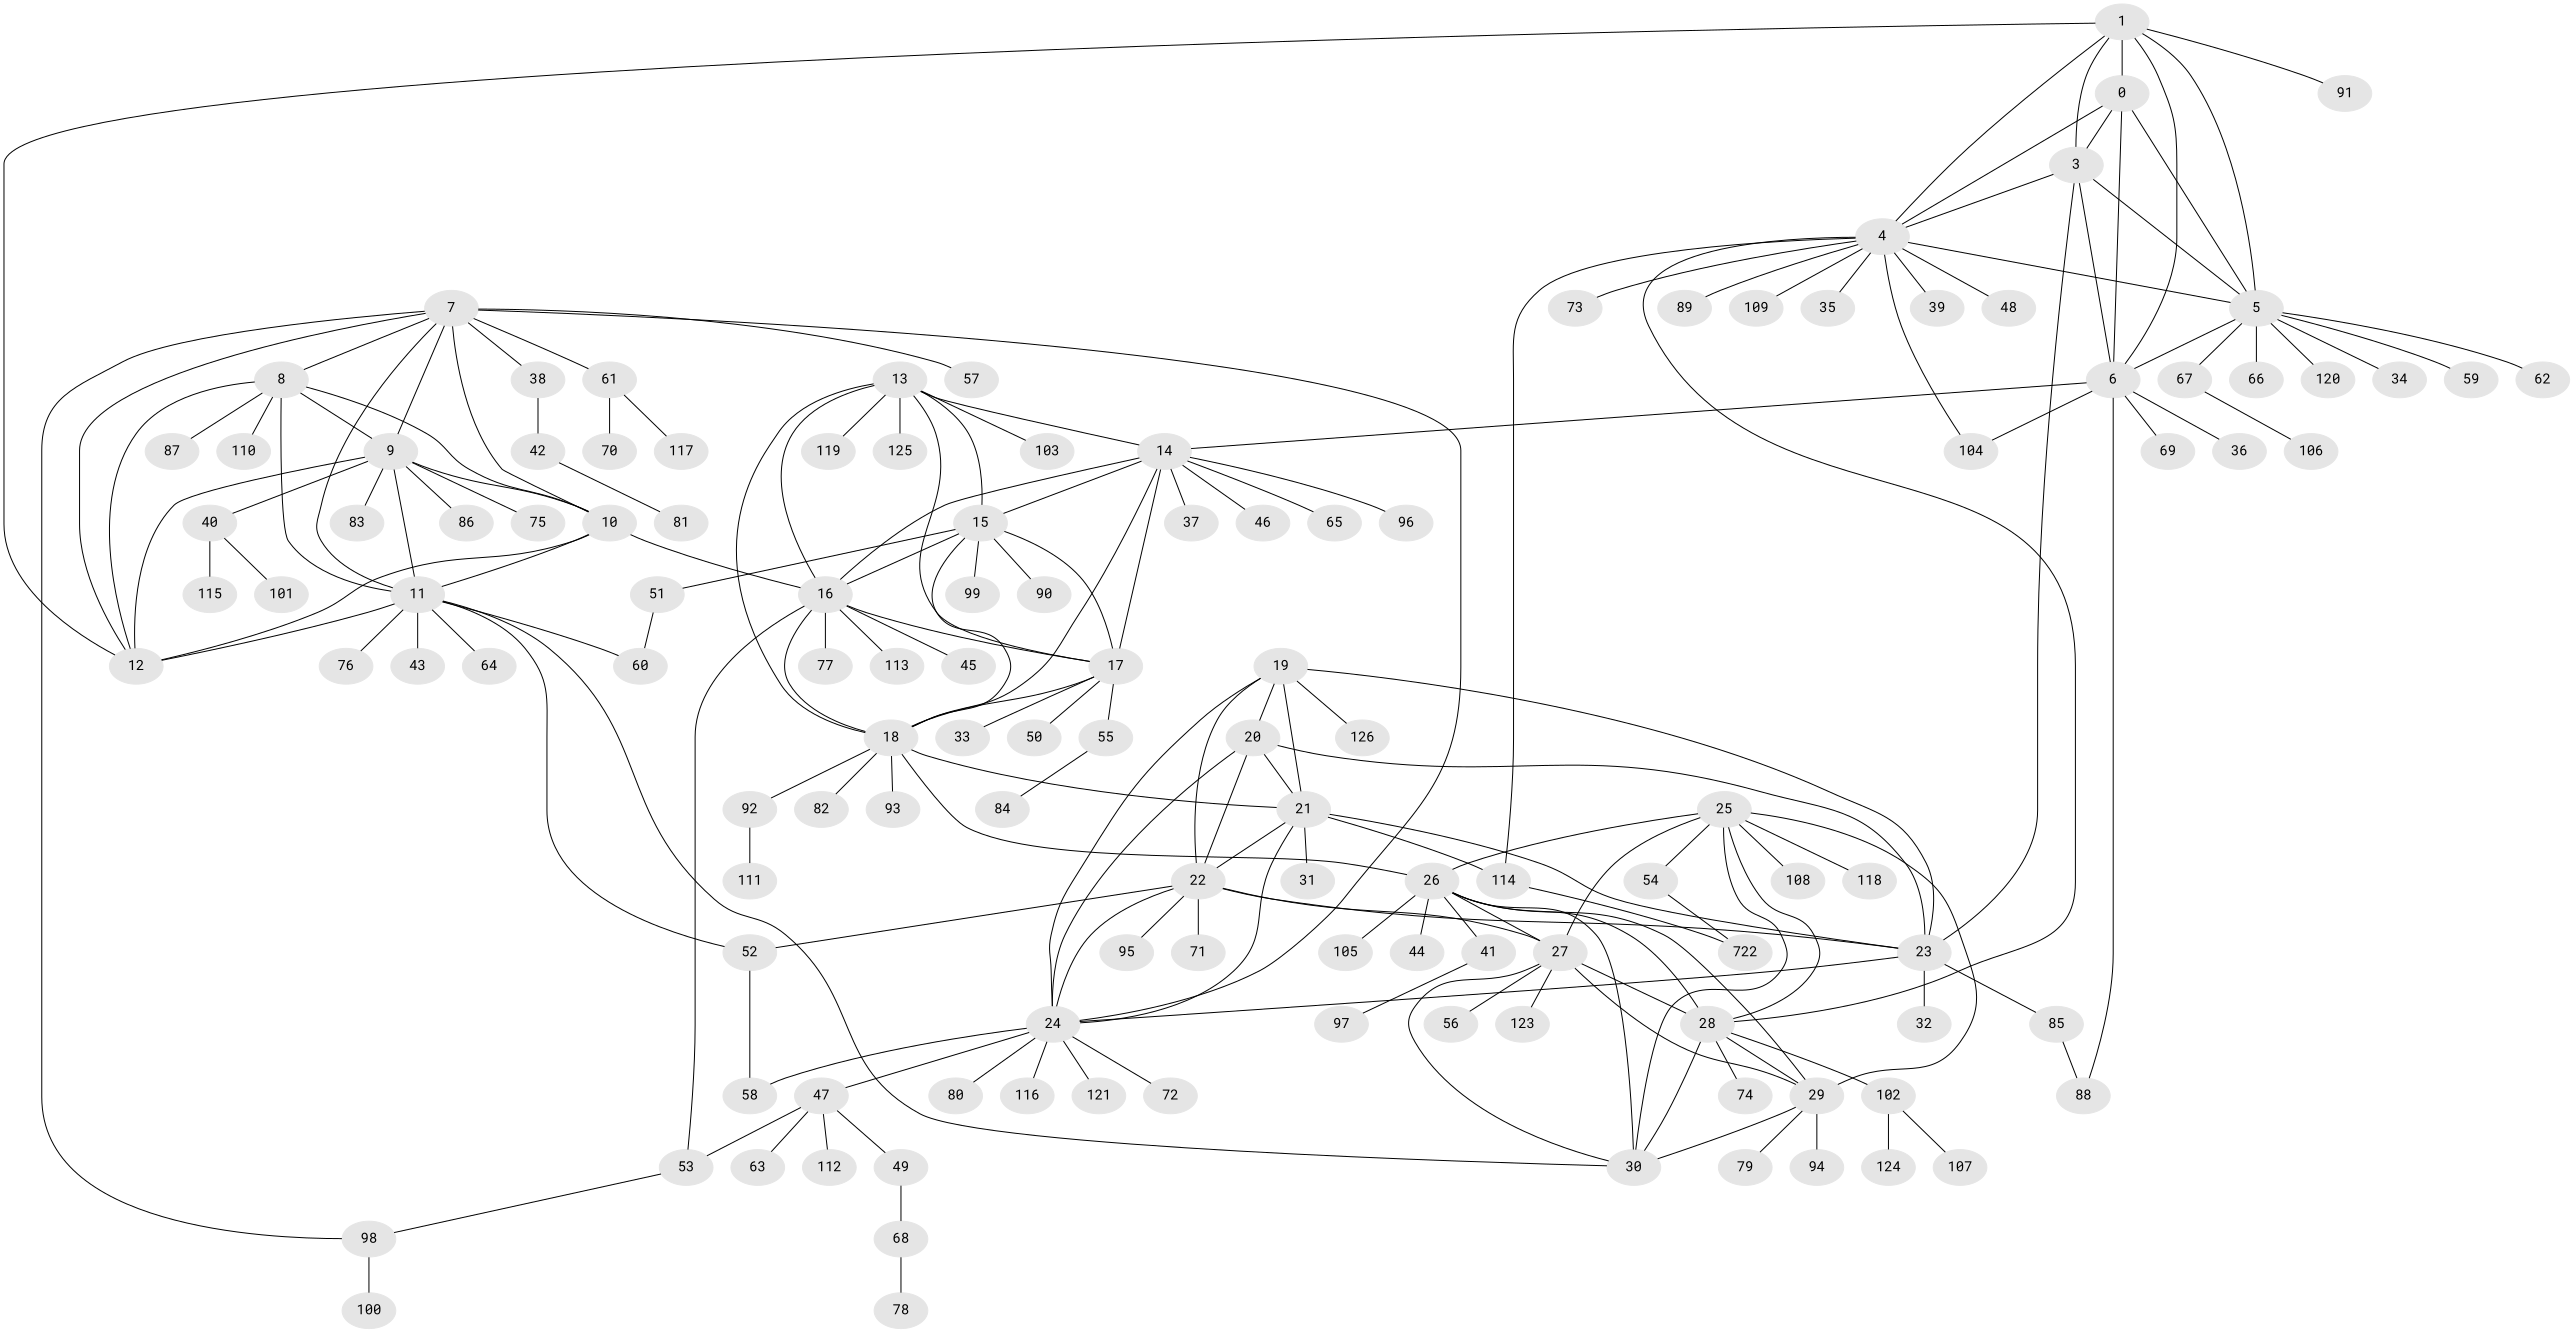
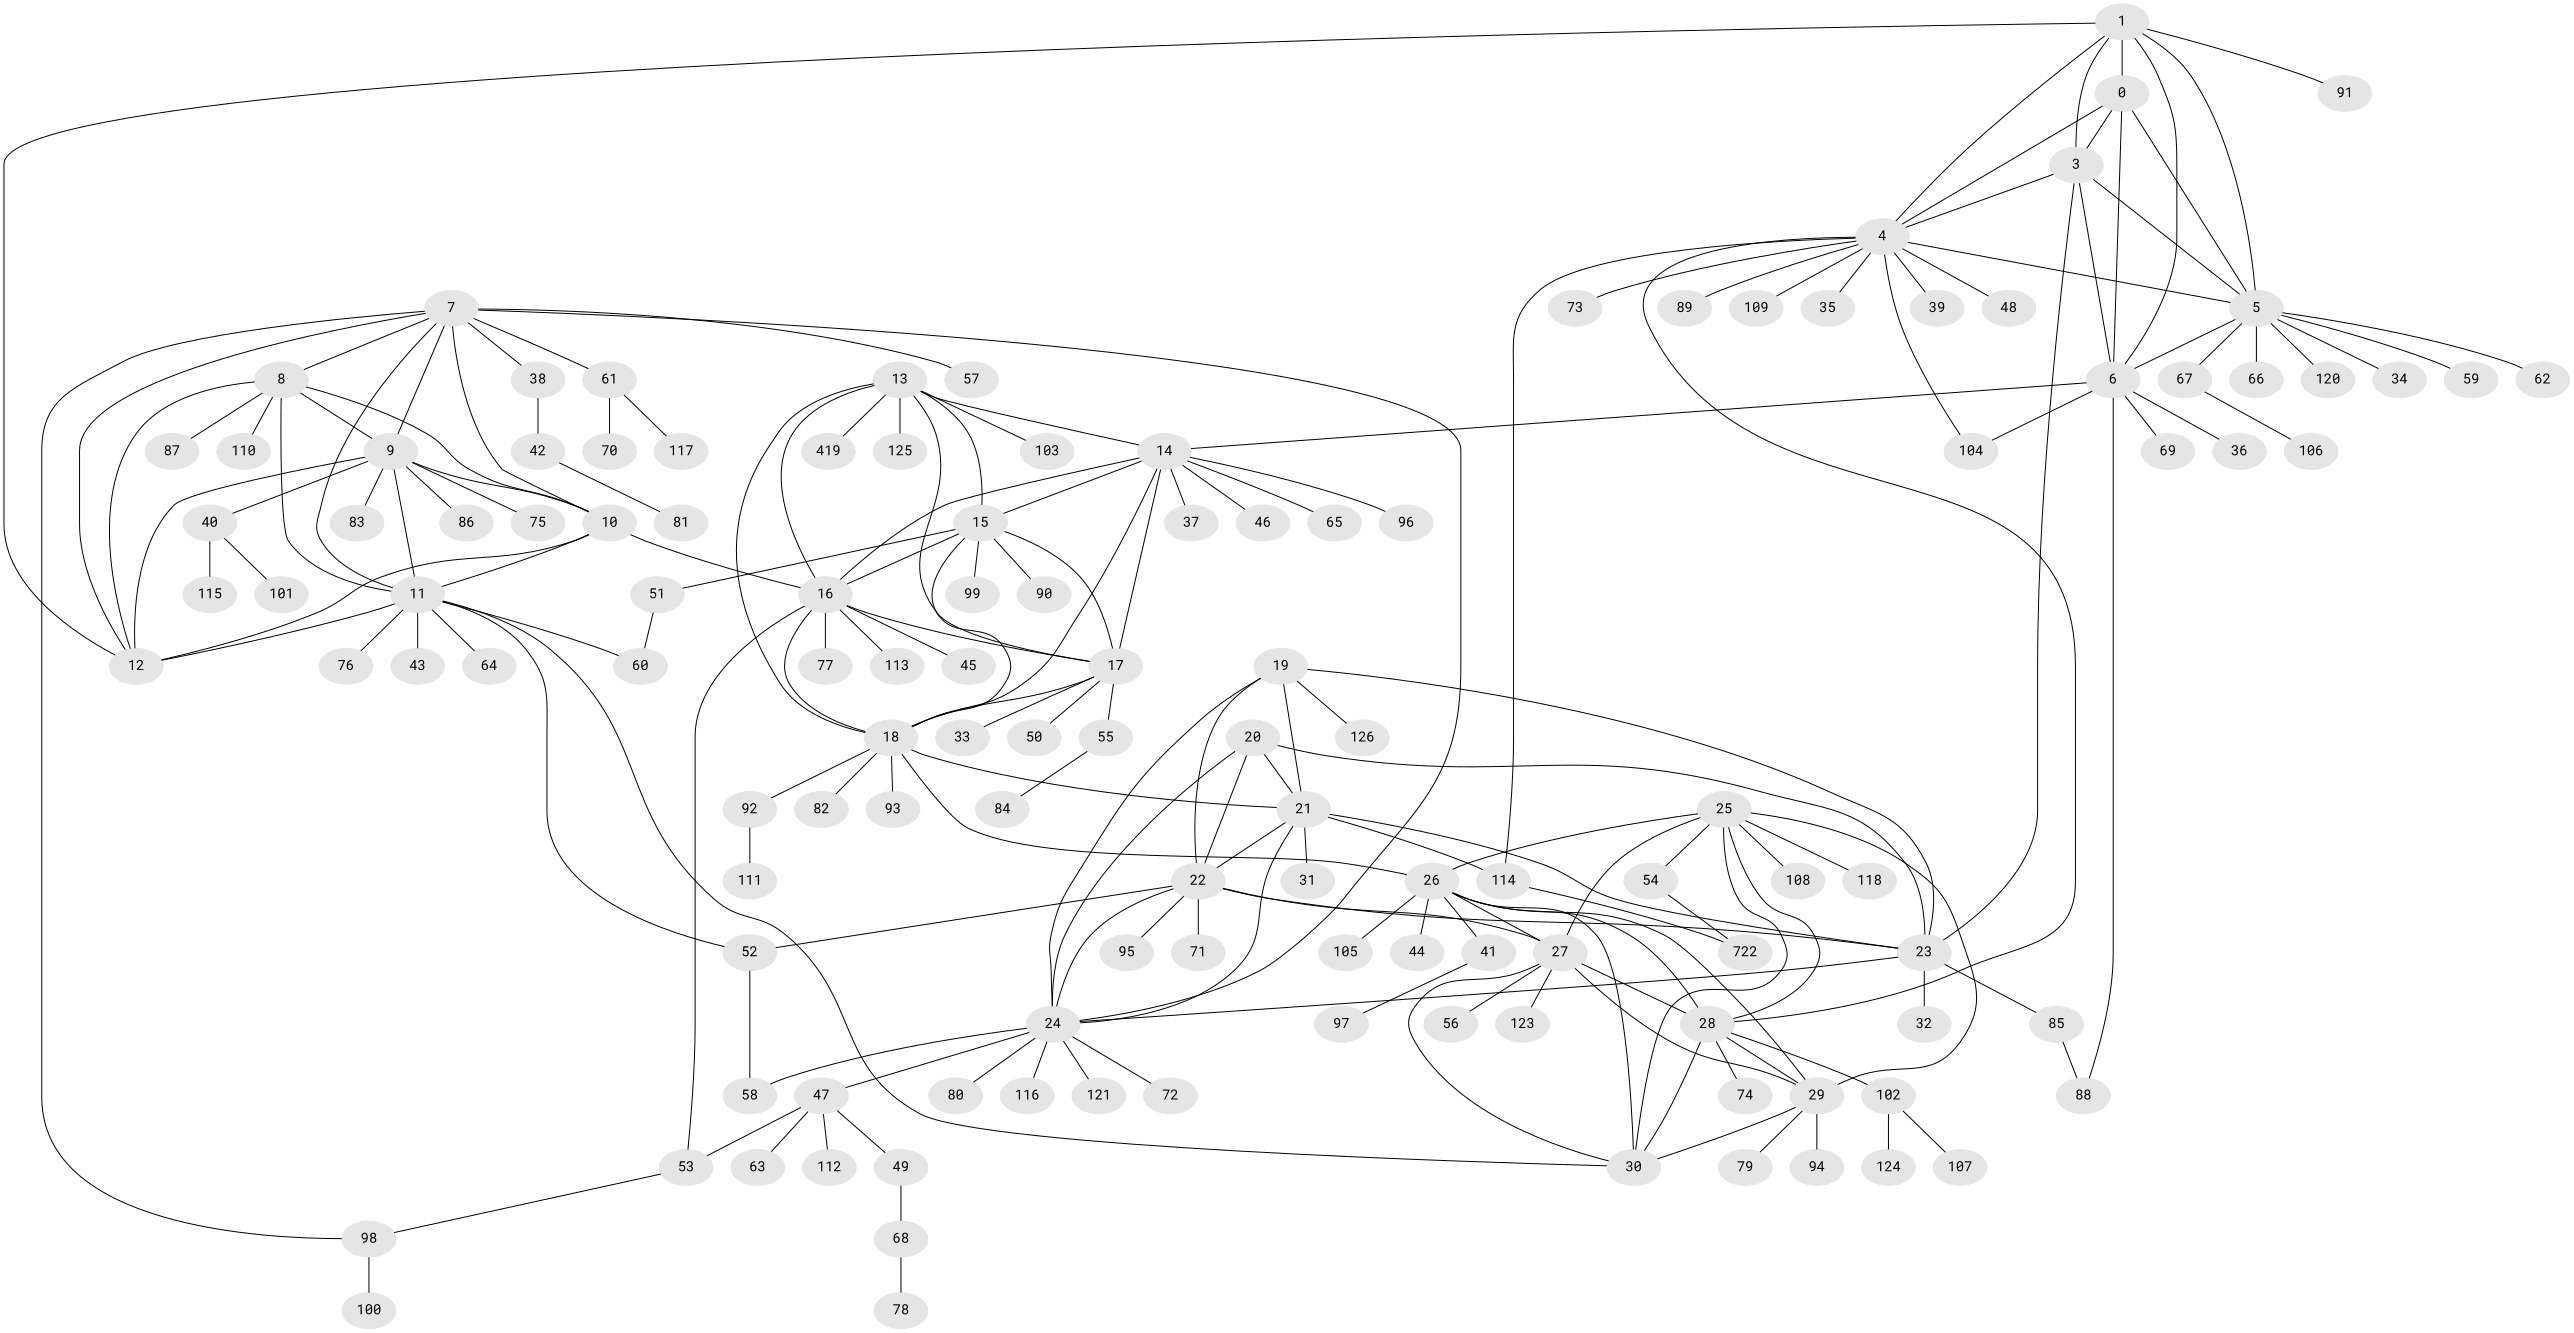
node "119": label "119" -> "419"
edge "19" -- "20": removed
